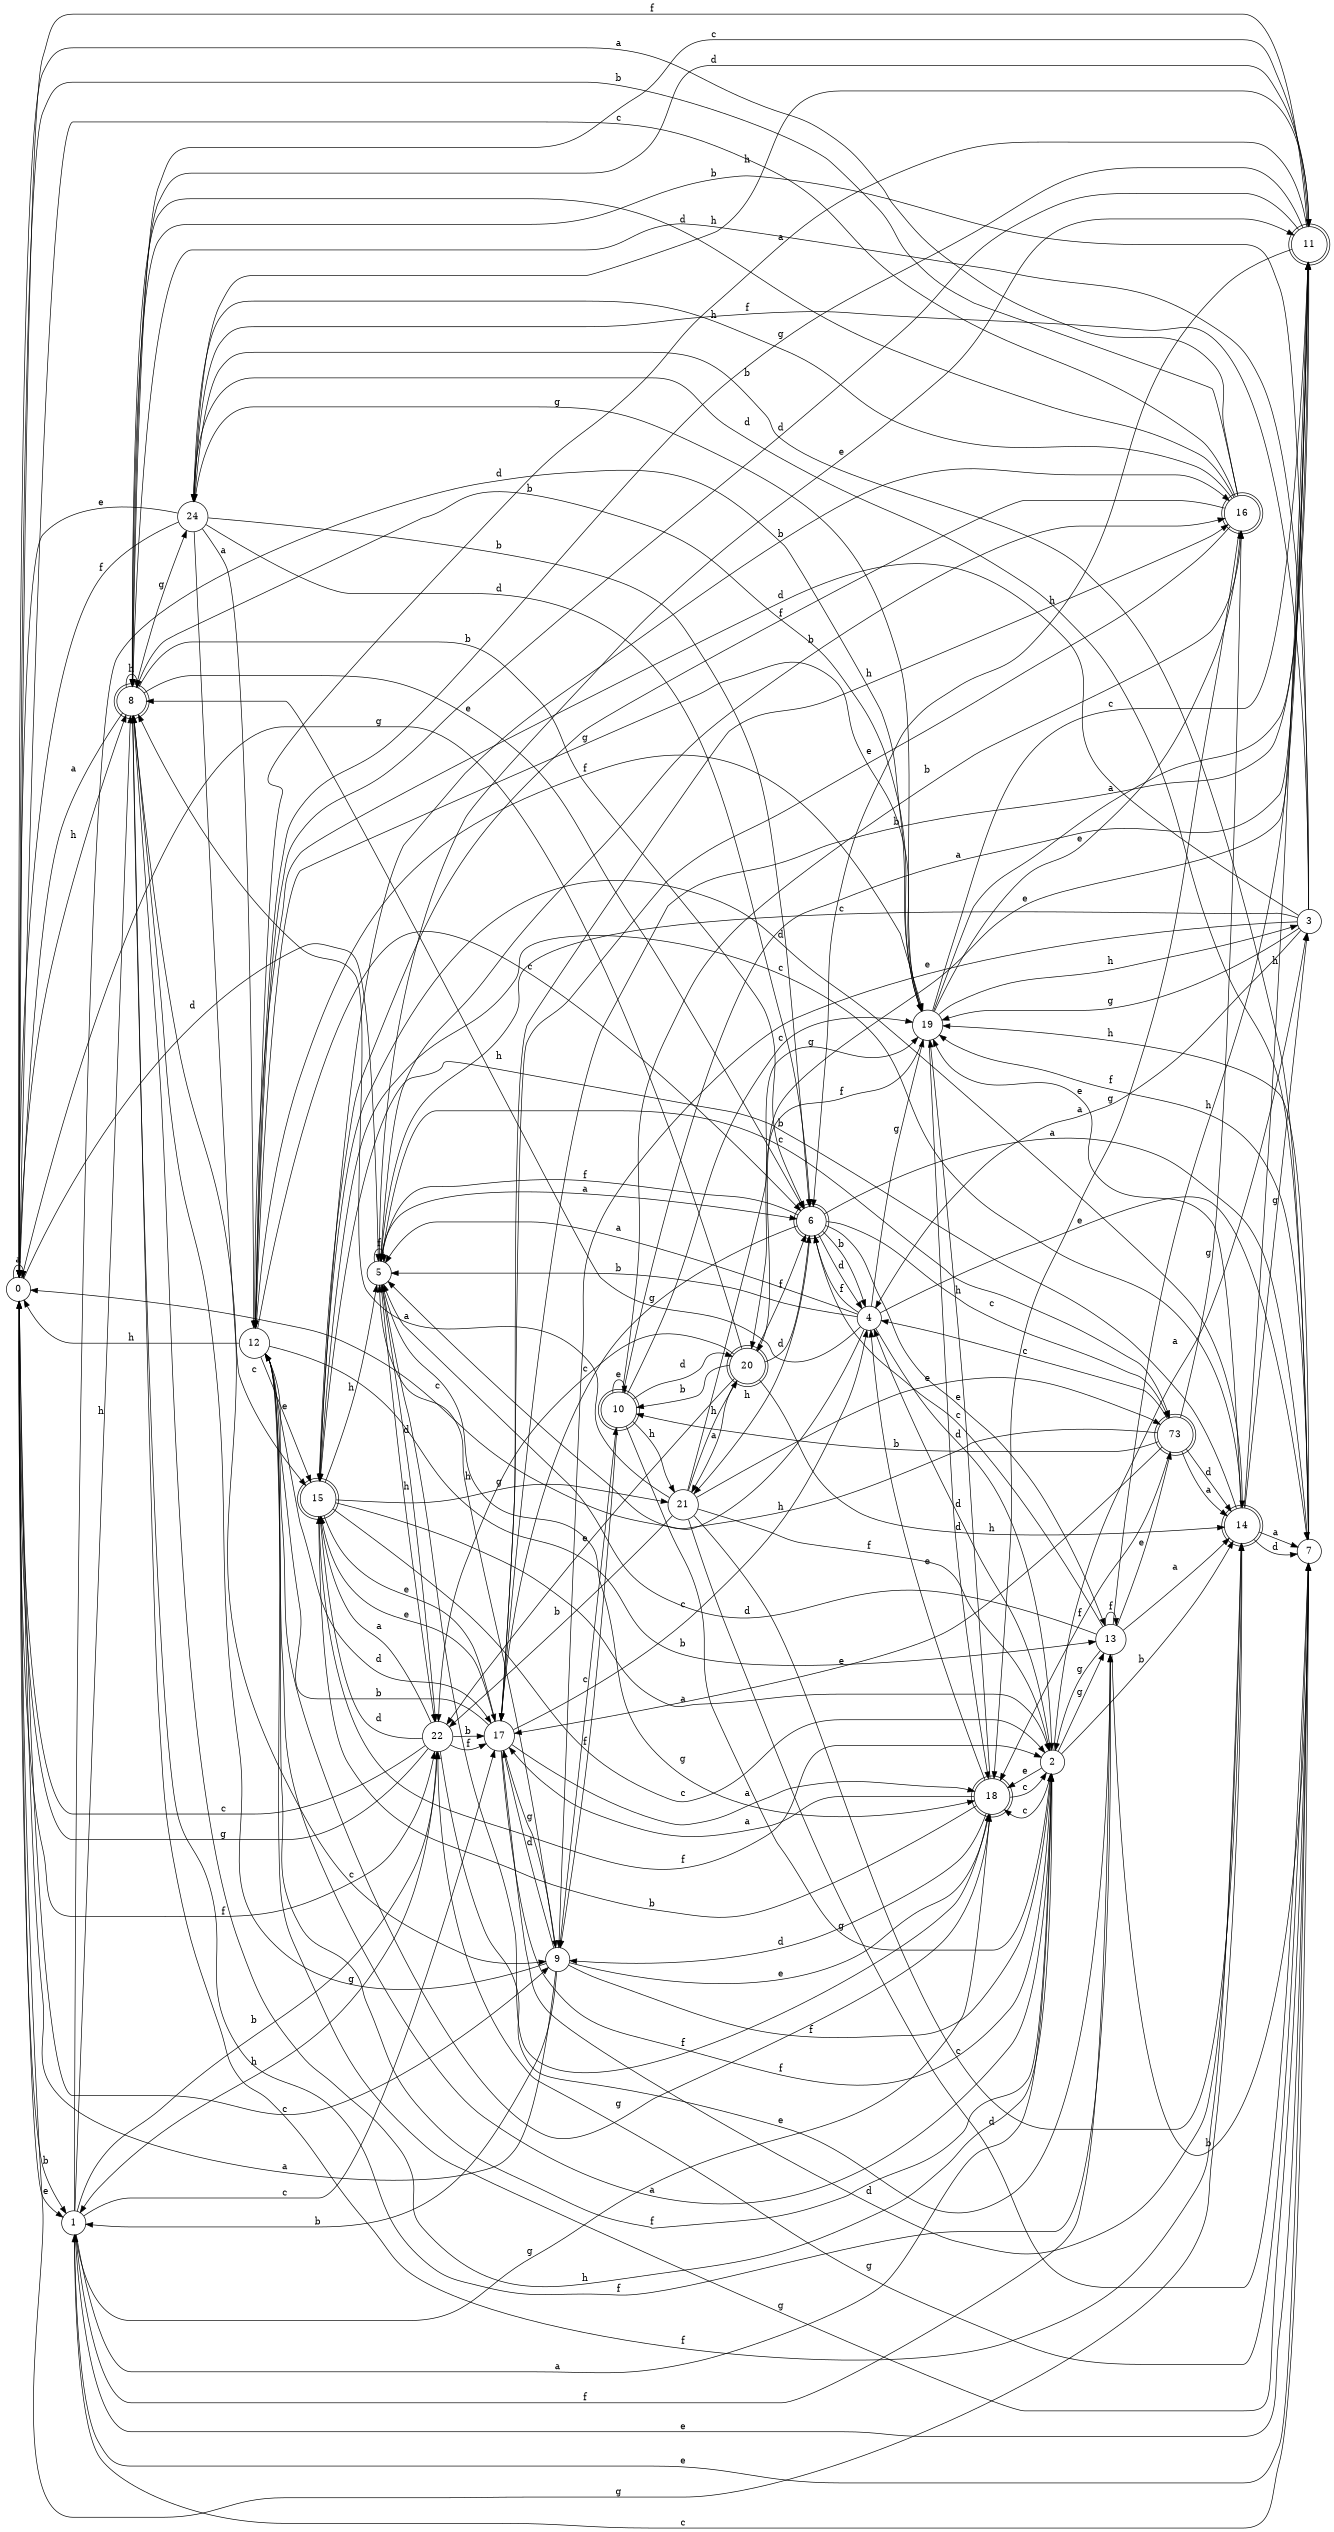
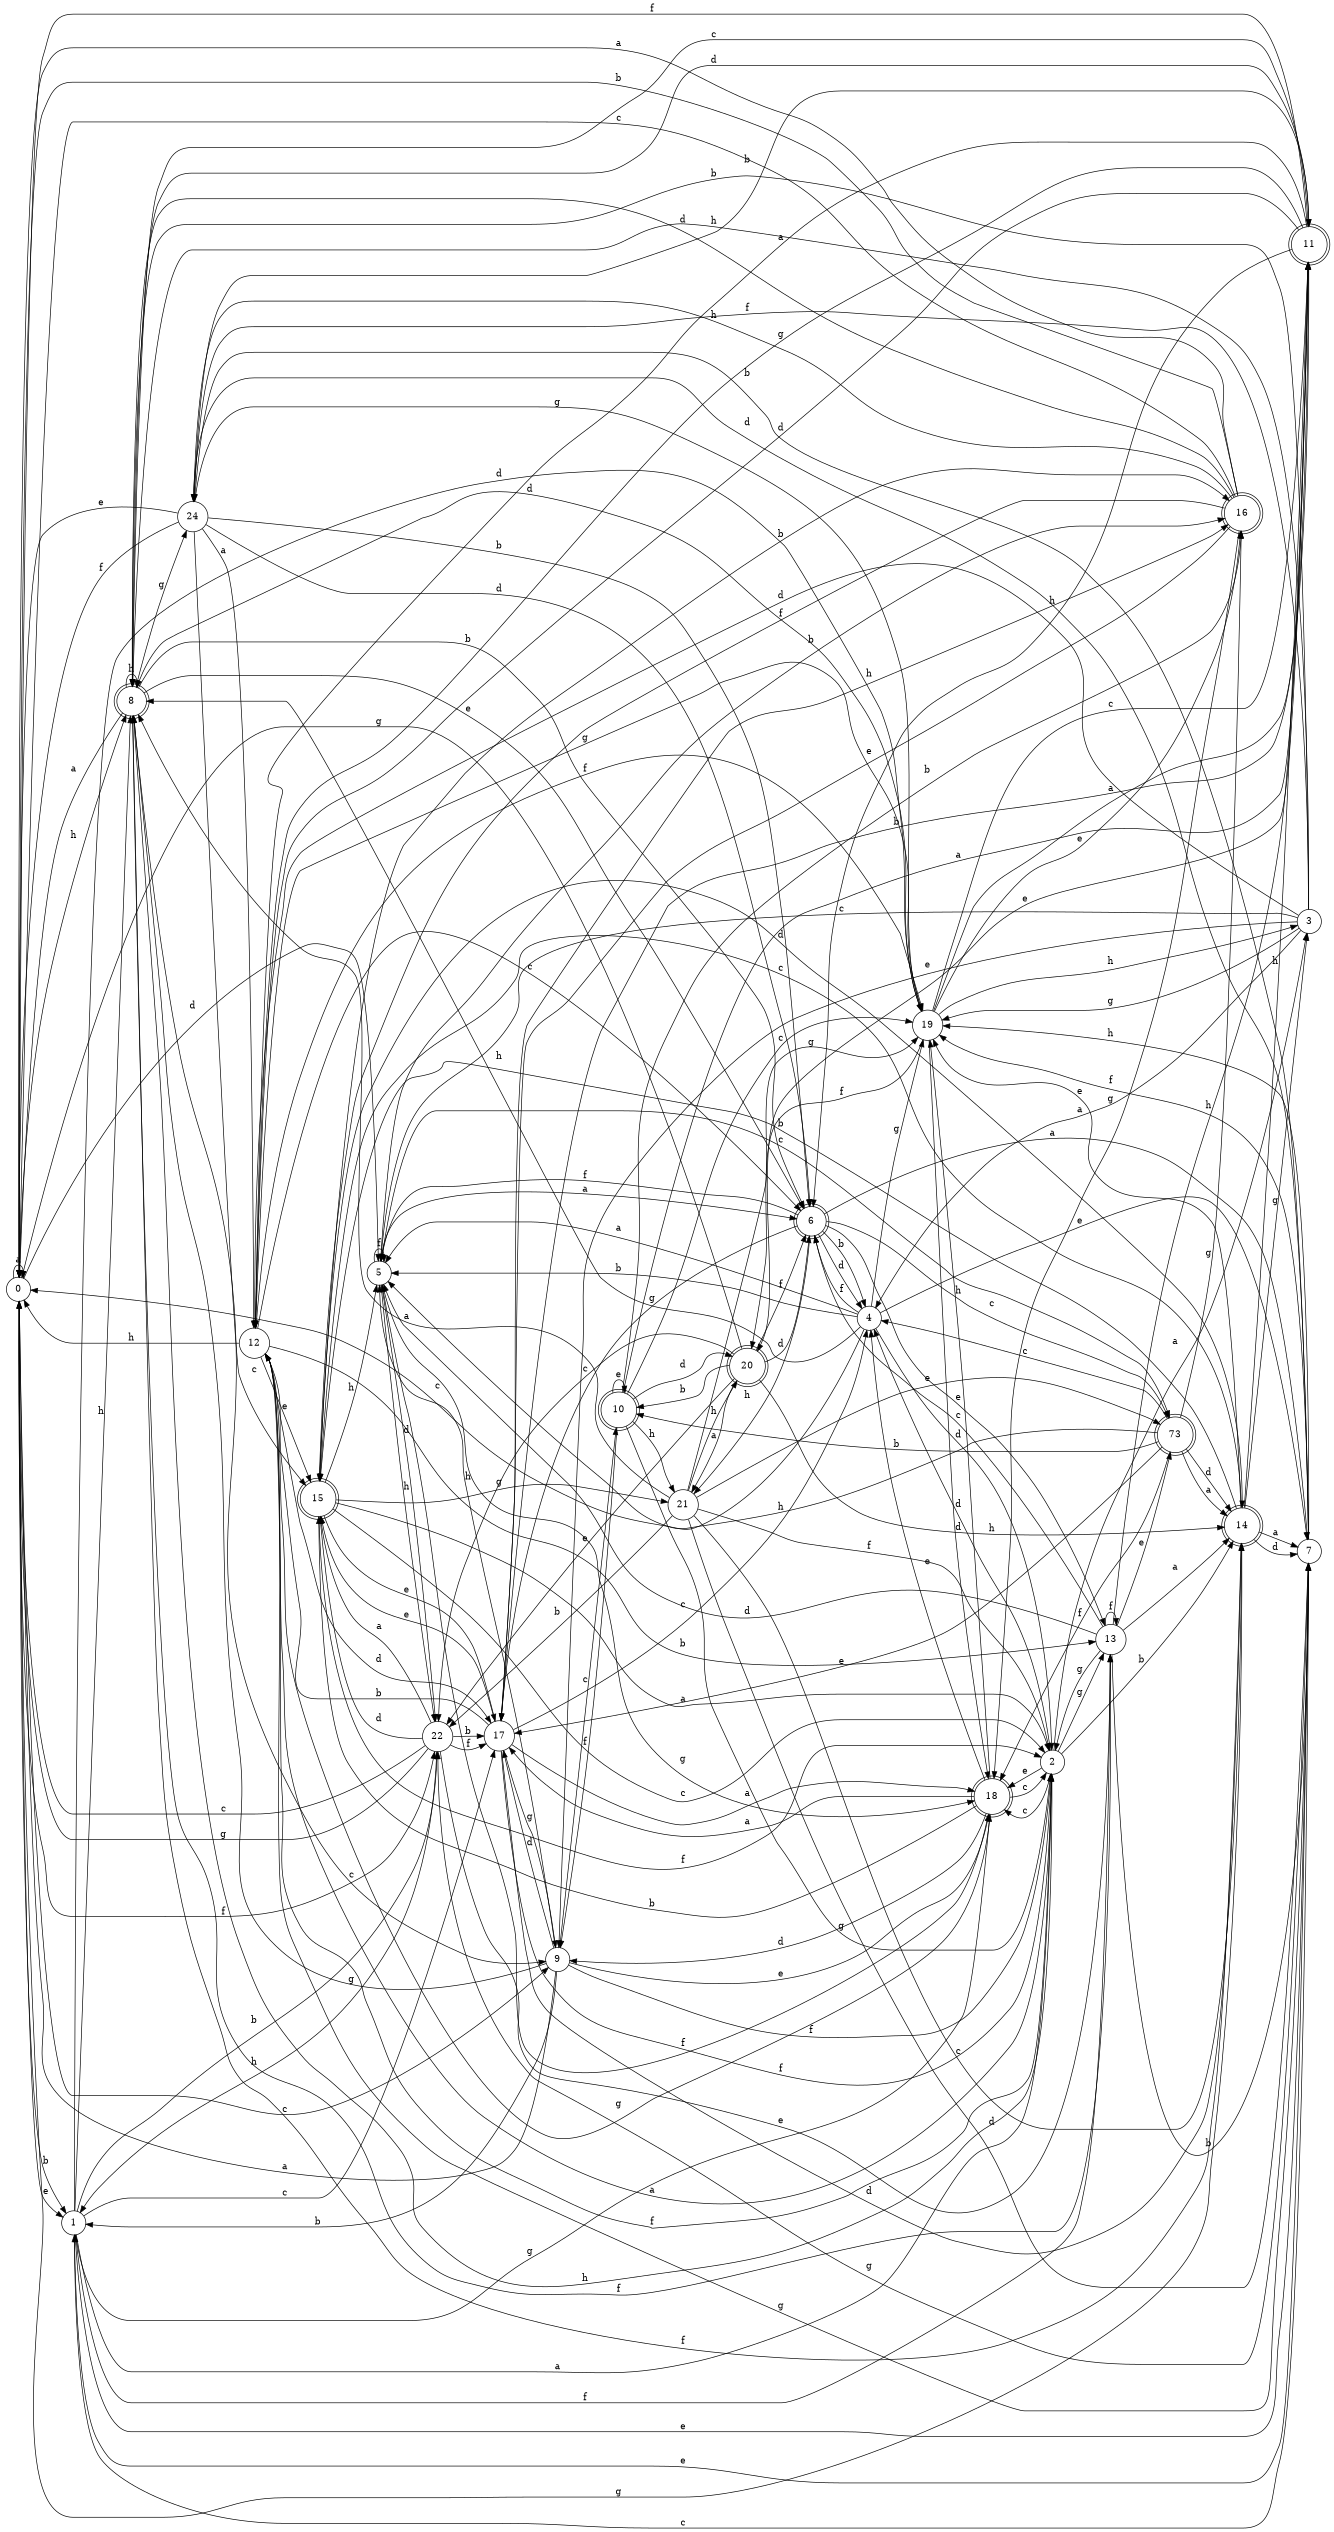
edge "24" -> "11": label "h" -> "b"
edge "19" -> "8": label "b" -> "d"
edge "5" -> "11": removed, label "e"
